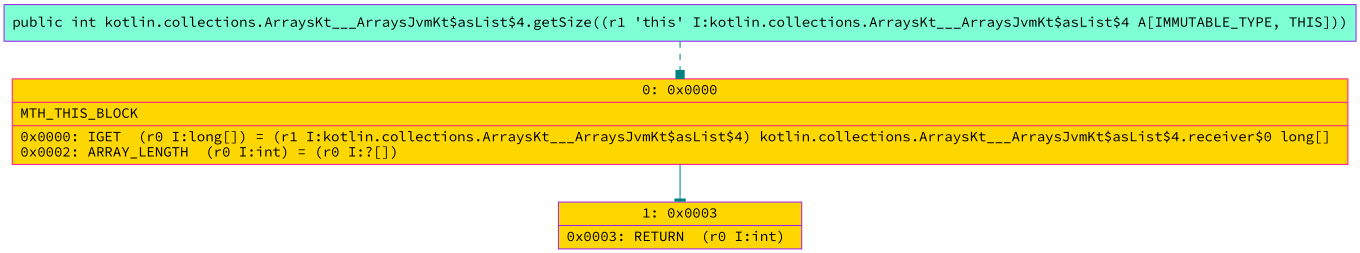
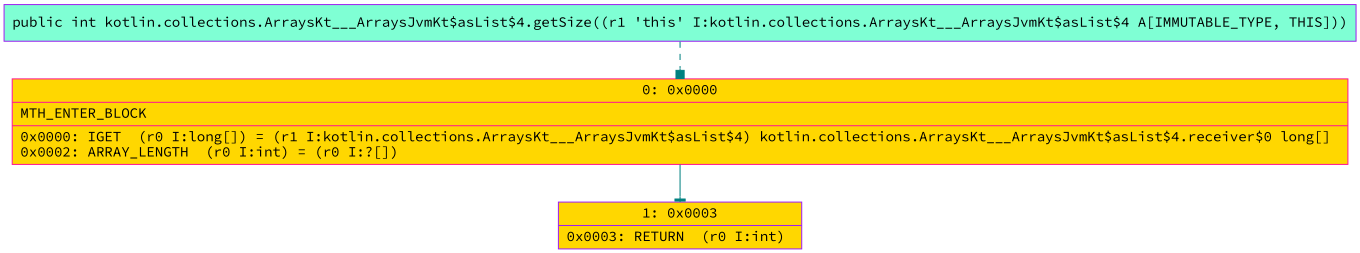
node "0: 0x0000": text "MTH_THIS_BLOCK" -> "MTH_ENTER_BLOCK"
